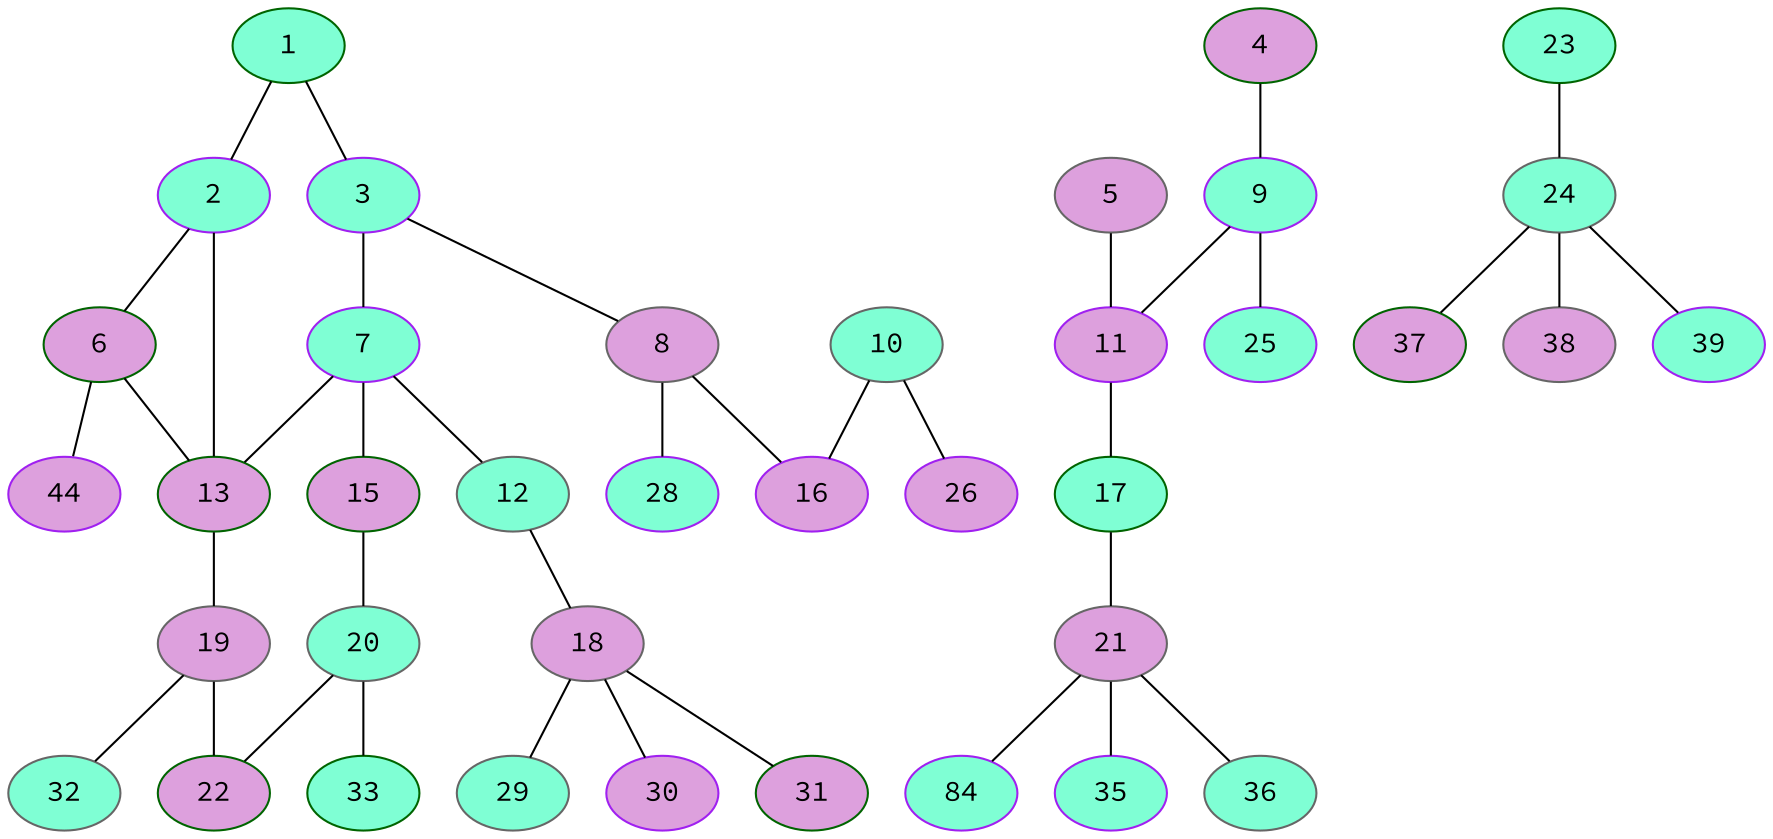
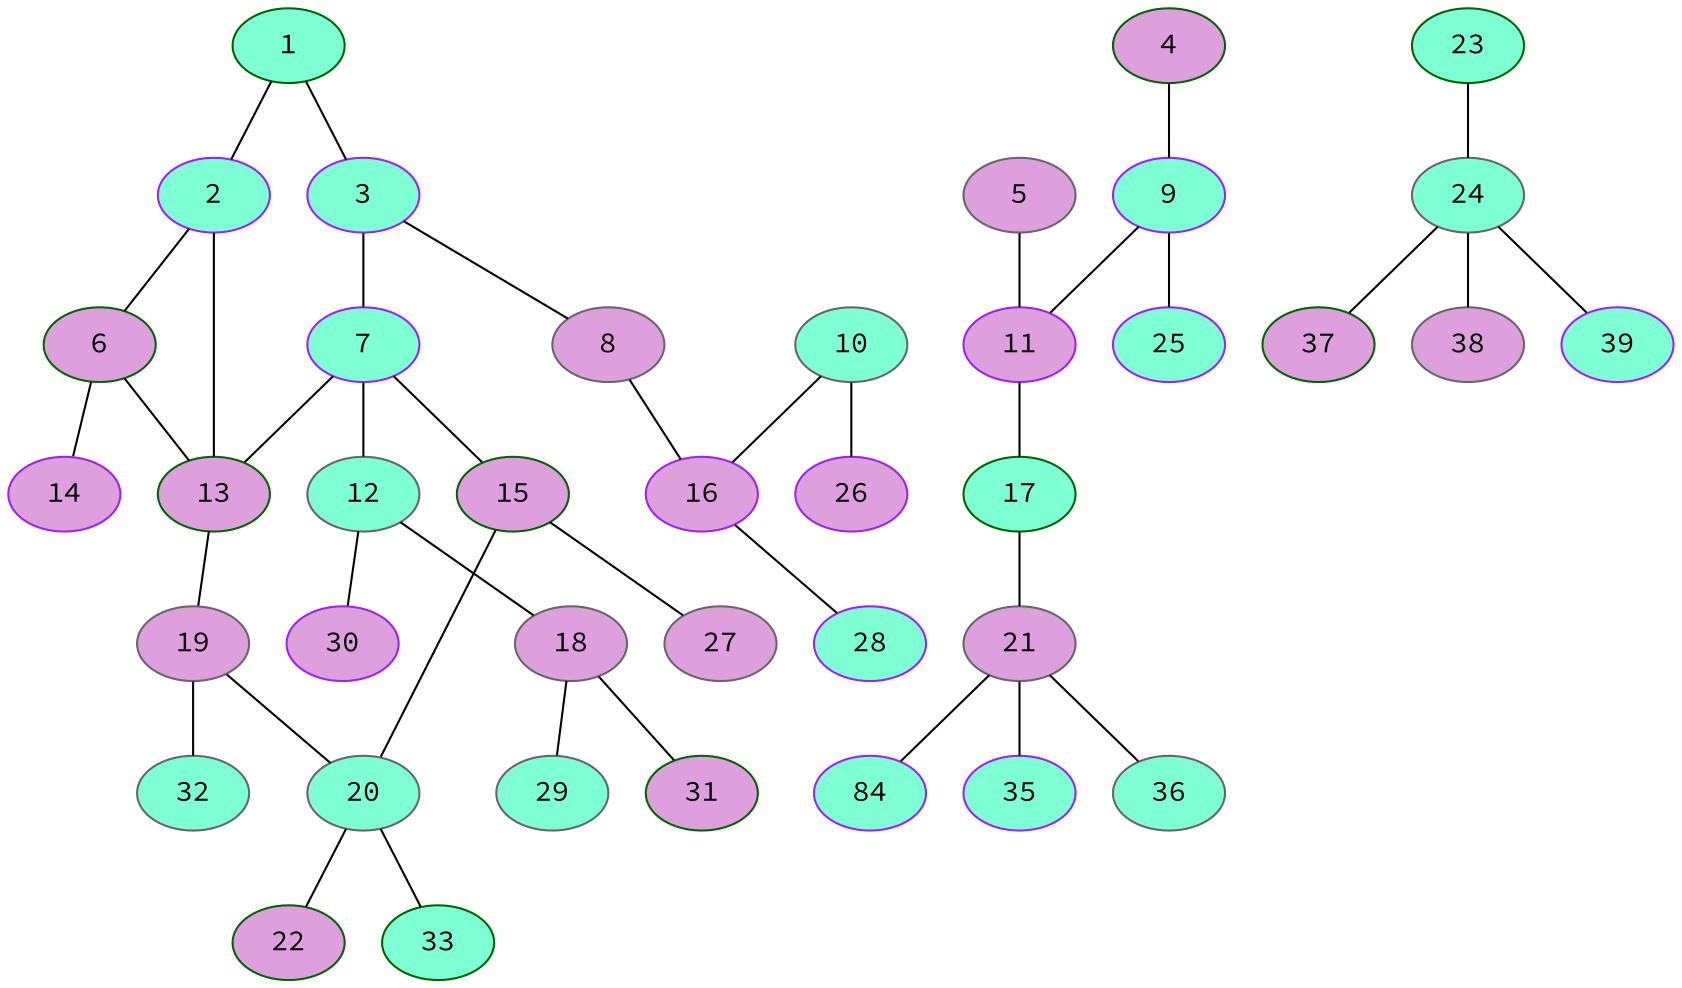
edge "8" -- "28": now "16" -- "28"
node "44": label "44" -> "14"
node "27": added
edge "19" -- "22": now "19" -- "20"
edge "18" -- "30": now "12" -- "30"
